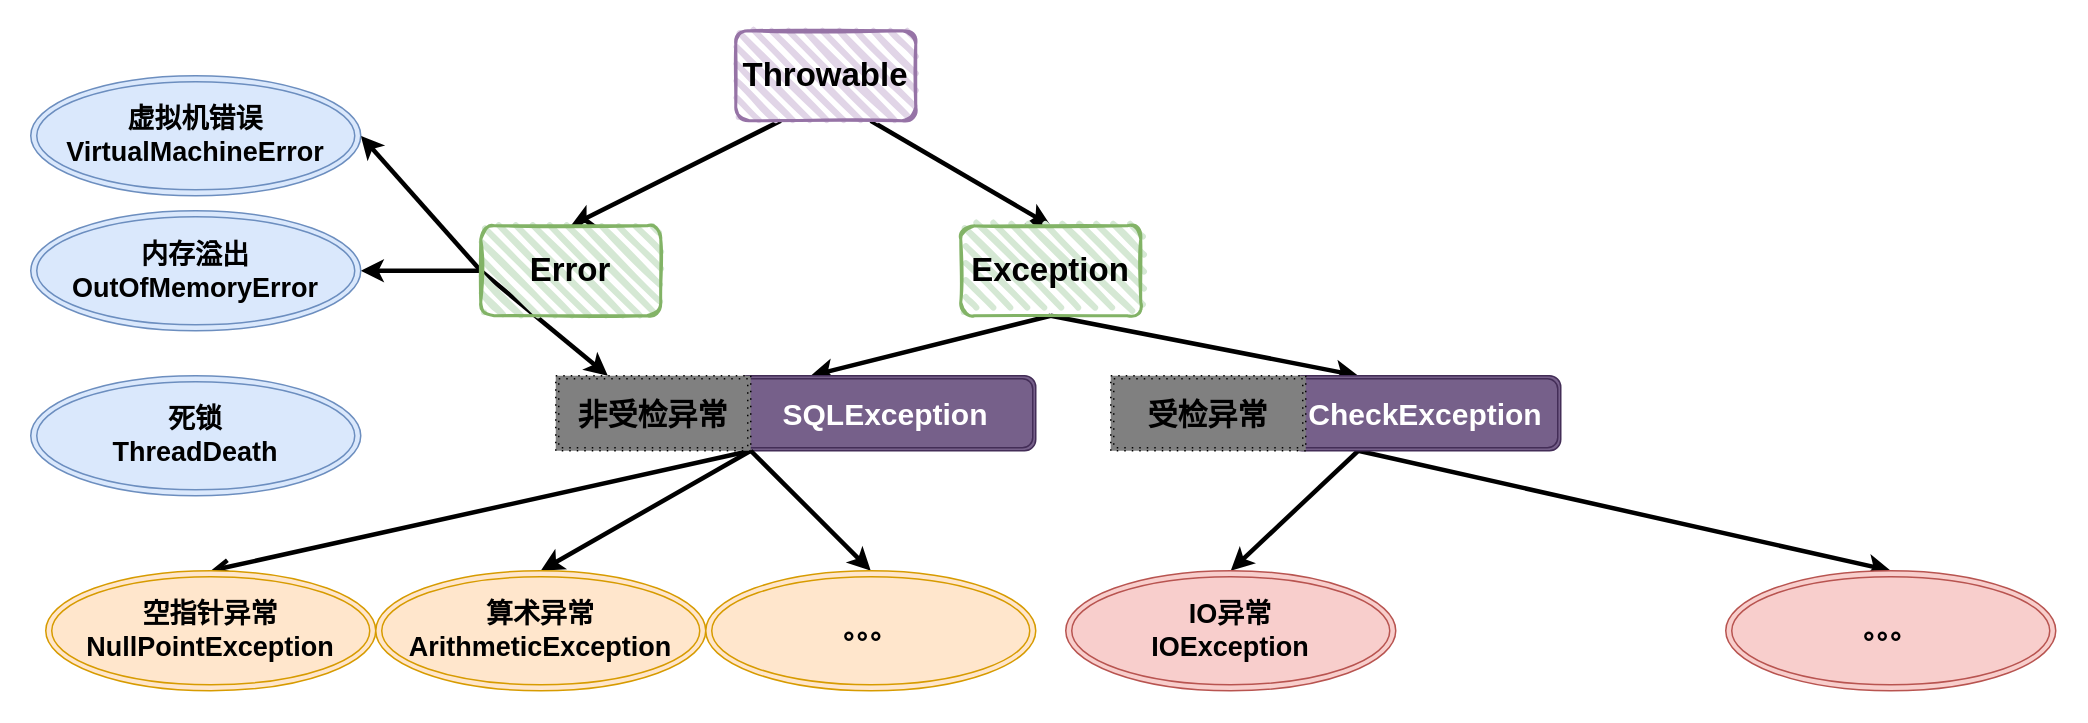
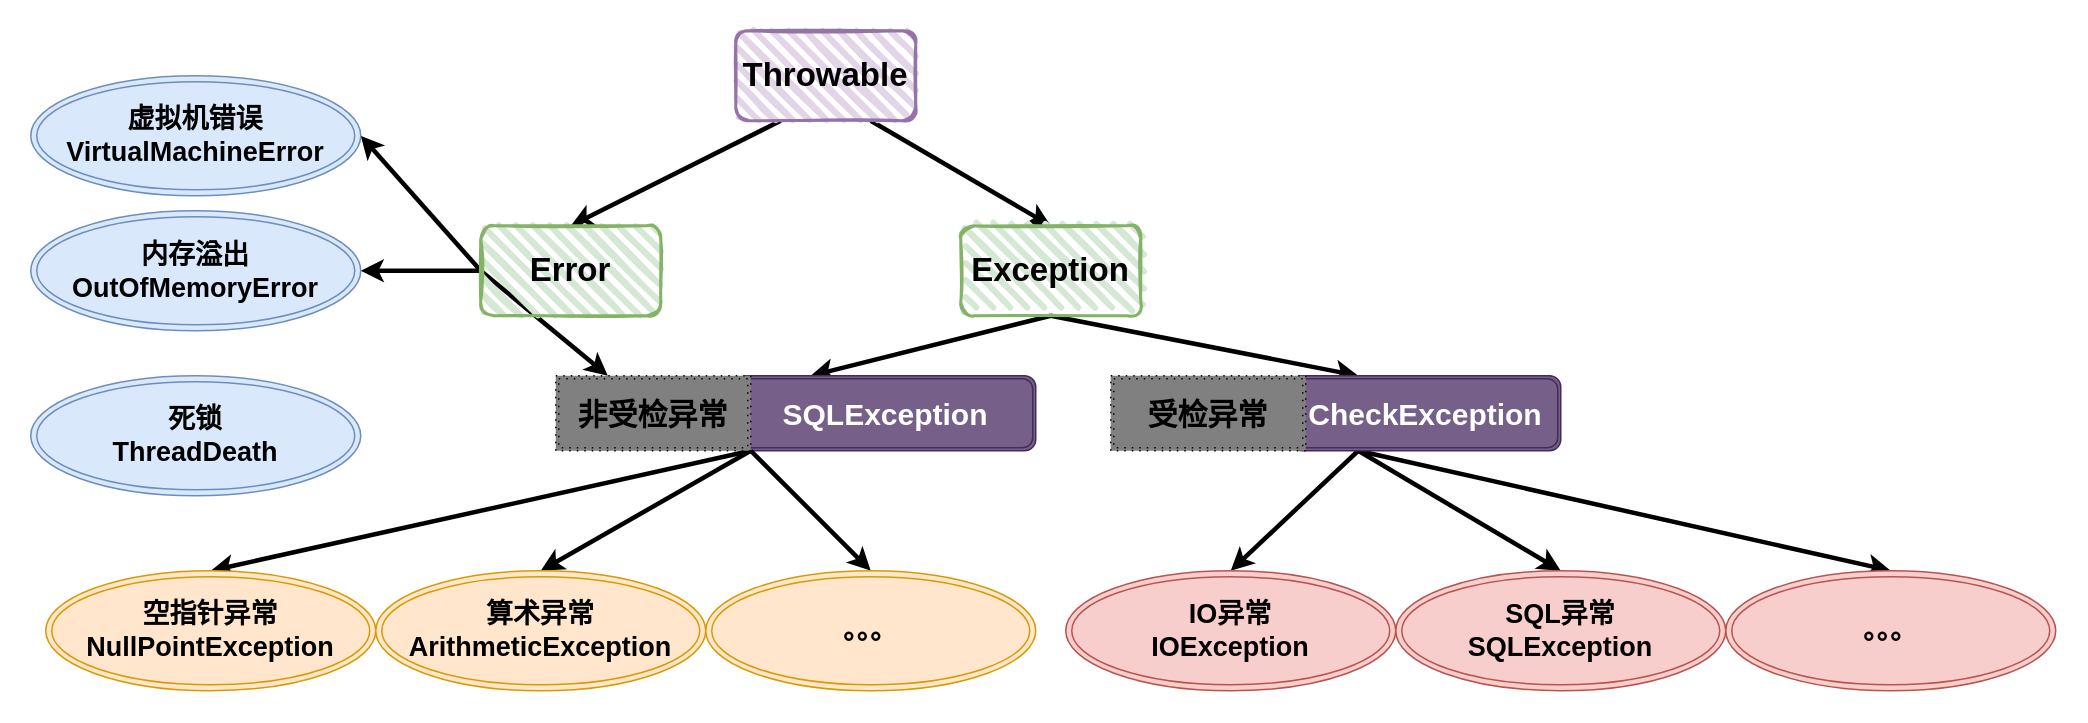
edge "CheckException" -> "SQL异常 SQLException": added
edge "非受检异常" -> "空指针异常 NullPointException": arrowhead open -> classic
node "SQL异常 SQLException": added
